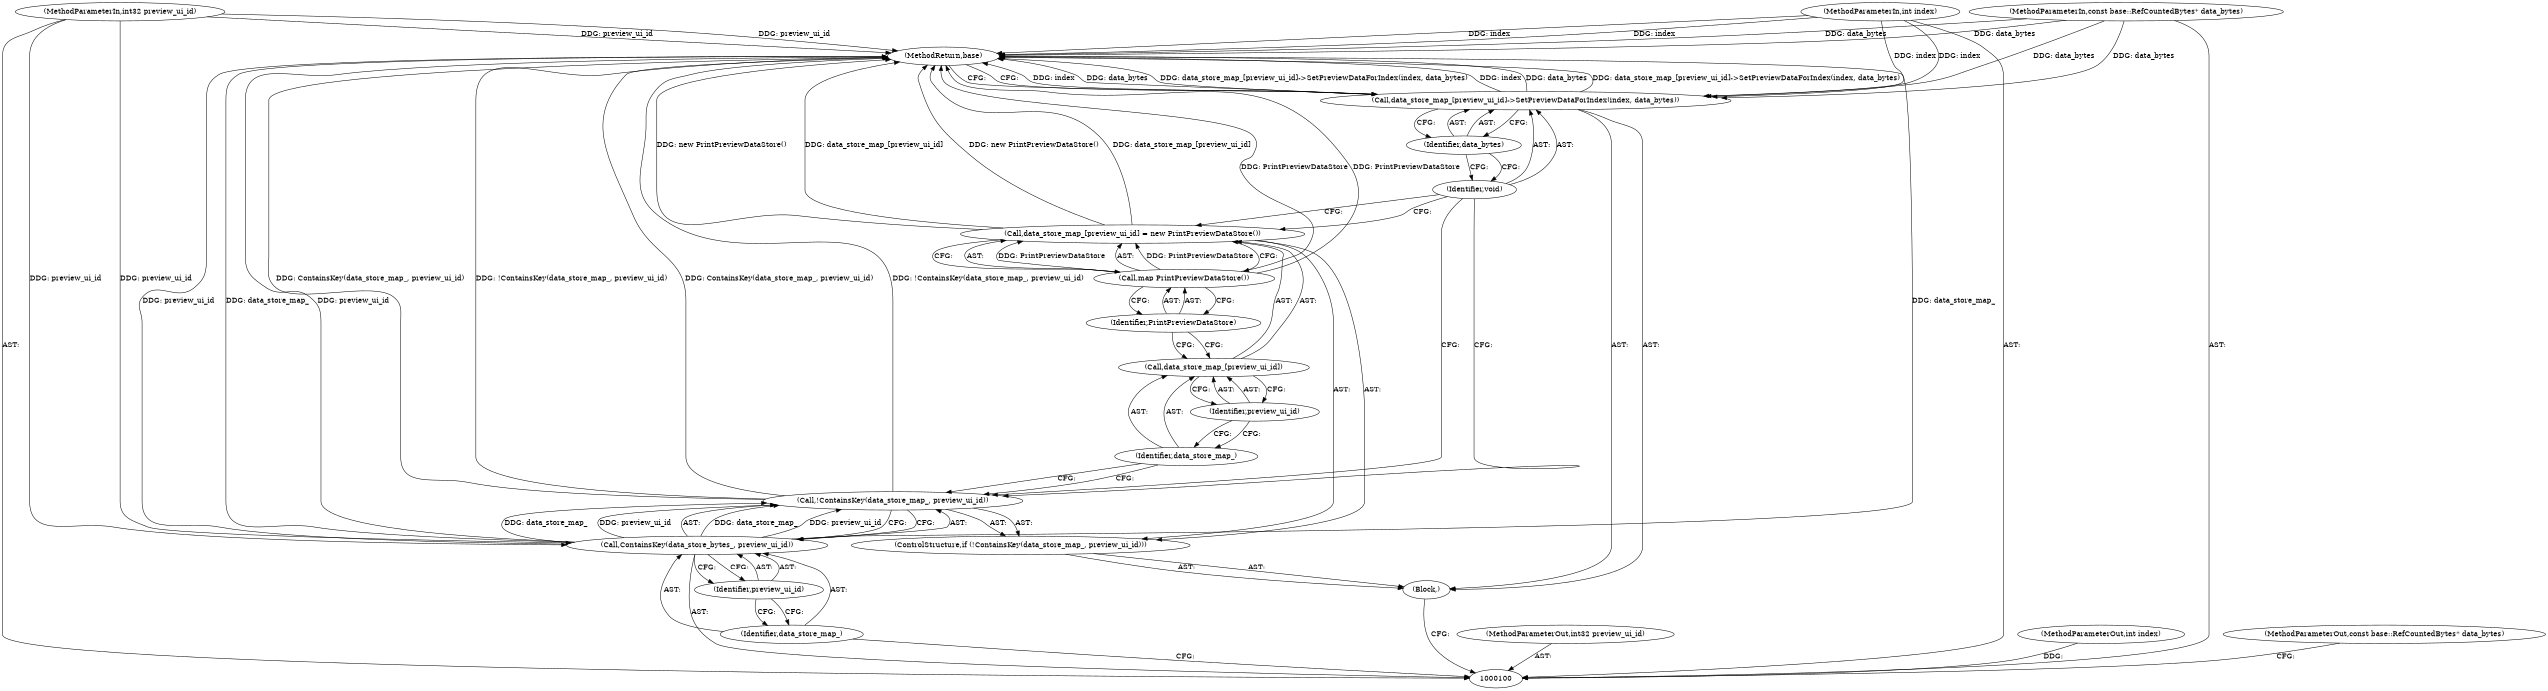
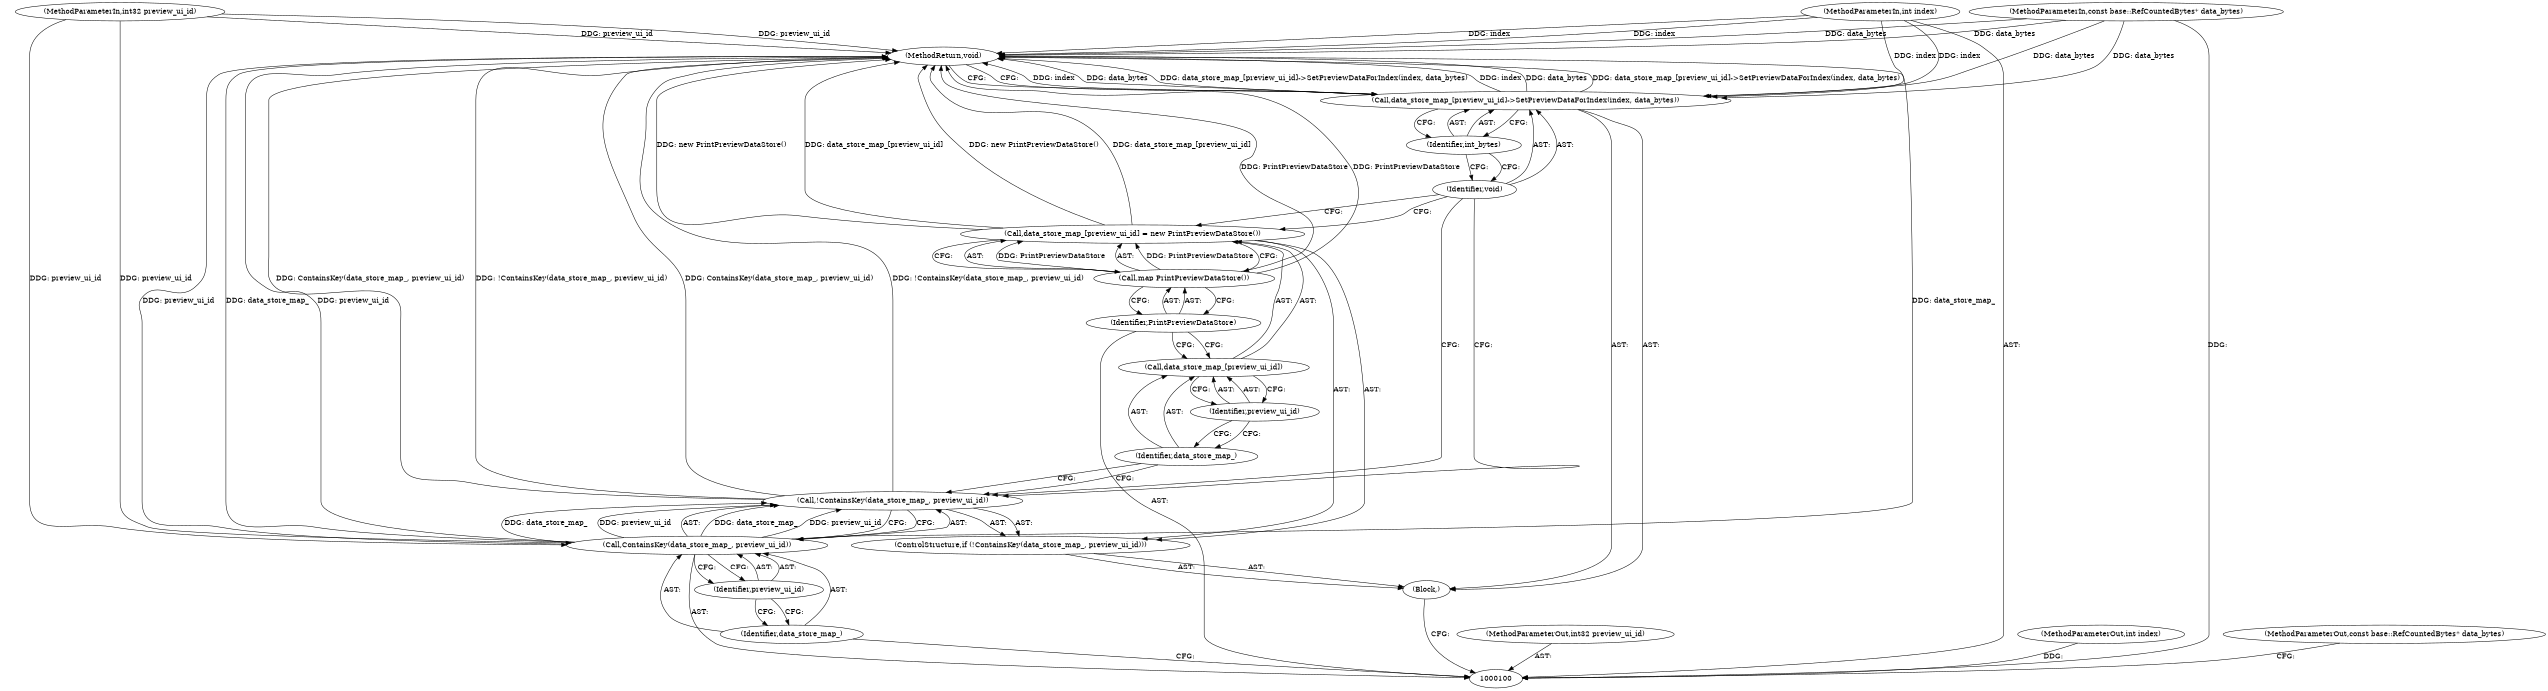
node "(MethodReturn,base)": label "(MethodReturn,base)" -> "(MethodReturn,void)"
node "(Identifier,data_bytes)": label "(Identifier,data_bytes)" -> "(Identifier,int_bytes)"
edge "(MethodParameterIn,const base::RefCountedBytes* data_bytes)" -> "1000100": label "AST: " -> "DDG: "
node "(Call,ContainsKey(data_store_bytes_, preview_ui_id))": label "(Call,ContainsKey(data_store_bytes_, preview_ui_id))" -> "(Call,ContainsKey(data_store_map_, preview_ui_id))"
edge "(MethodParameterIn,int32 preview_ui_id)" -> "1000100": now "(Identifier,PrintPreviewDataStore)" -> "1000100"
